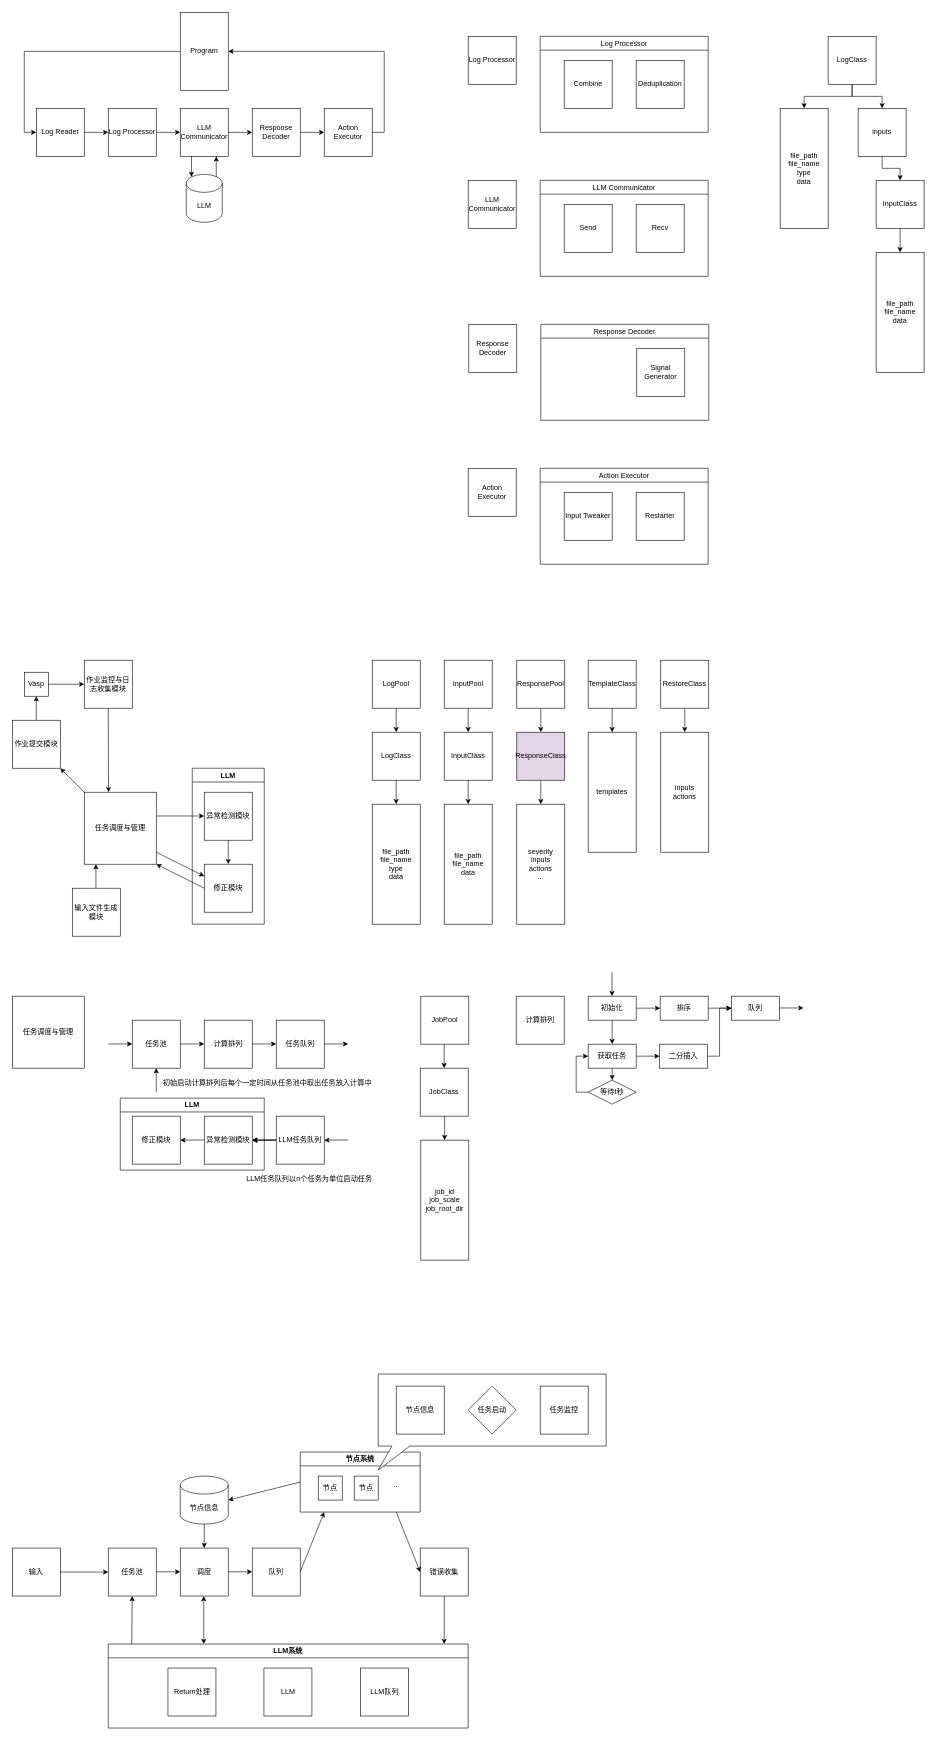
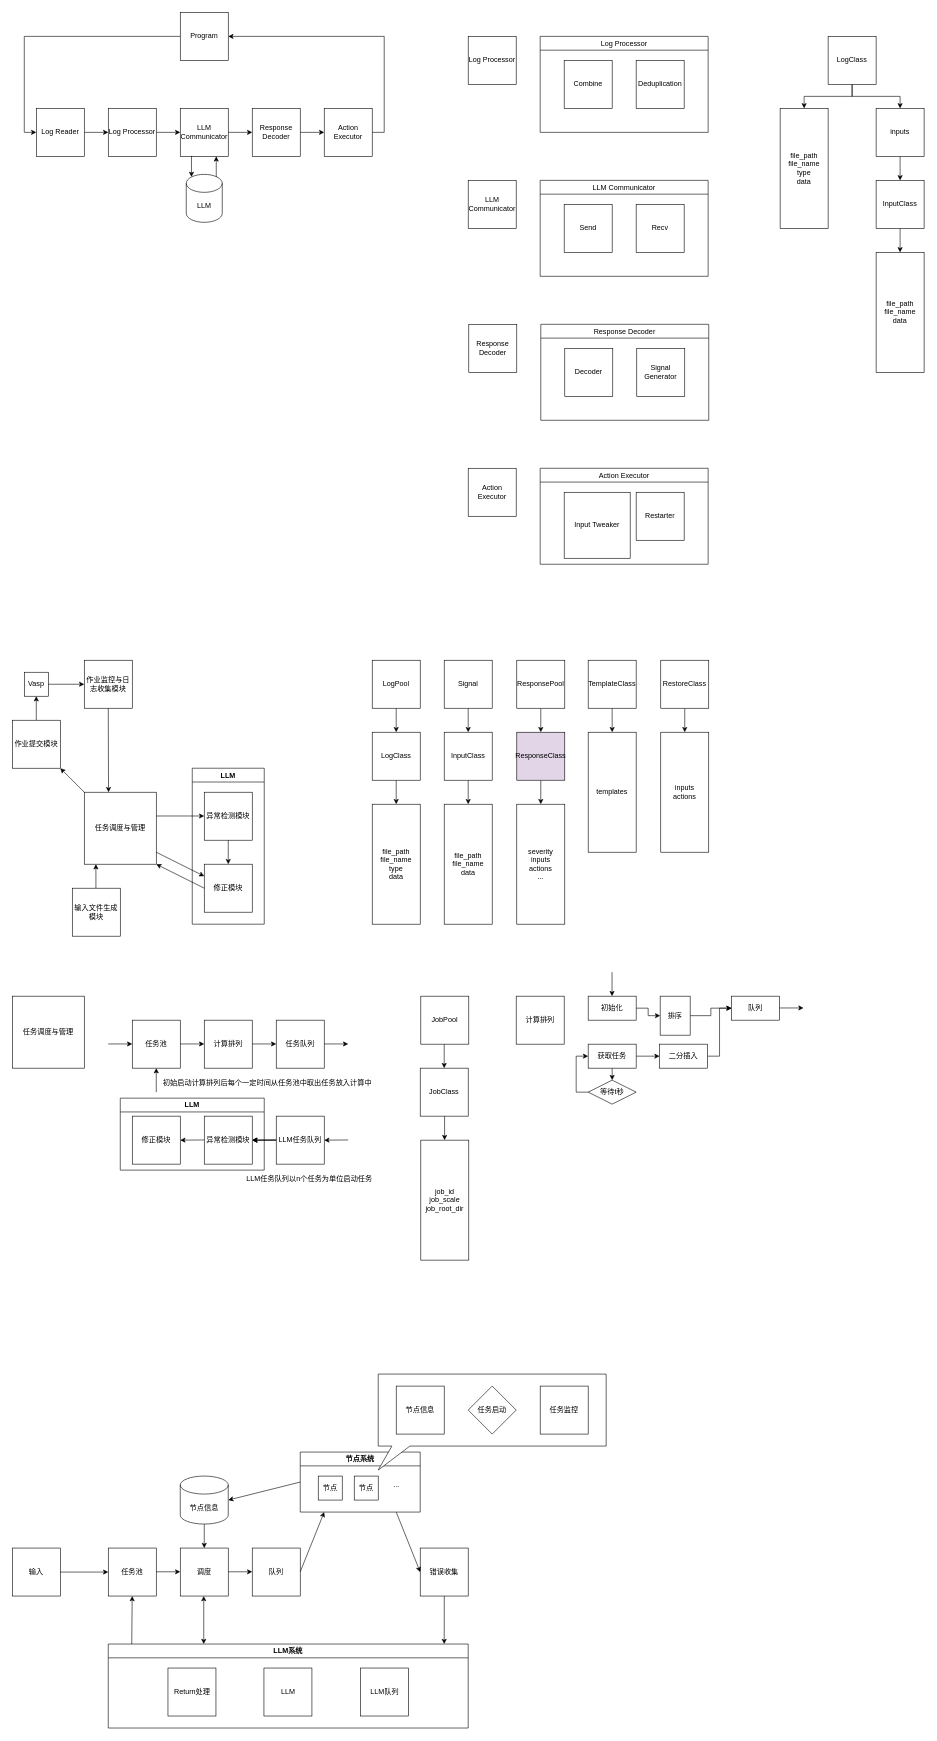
node "Program": size 48x78 -> 48x48
node "inputs": moved (882, 132) -> (900, 132)
node "Decoder": added
node "Input Tweaker": size 48x48 -> 66x66
node "InputPool": label "InputPool" -> "Signal"
node "排序": size 48x24 -> 30x39
edge "初始化" -> "获取任务": removed
